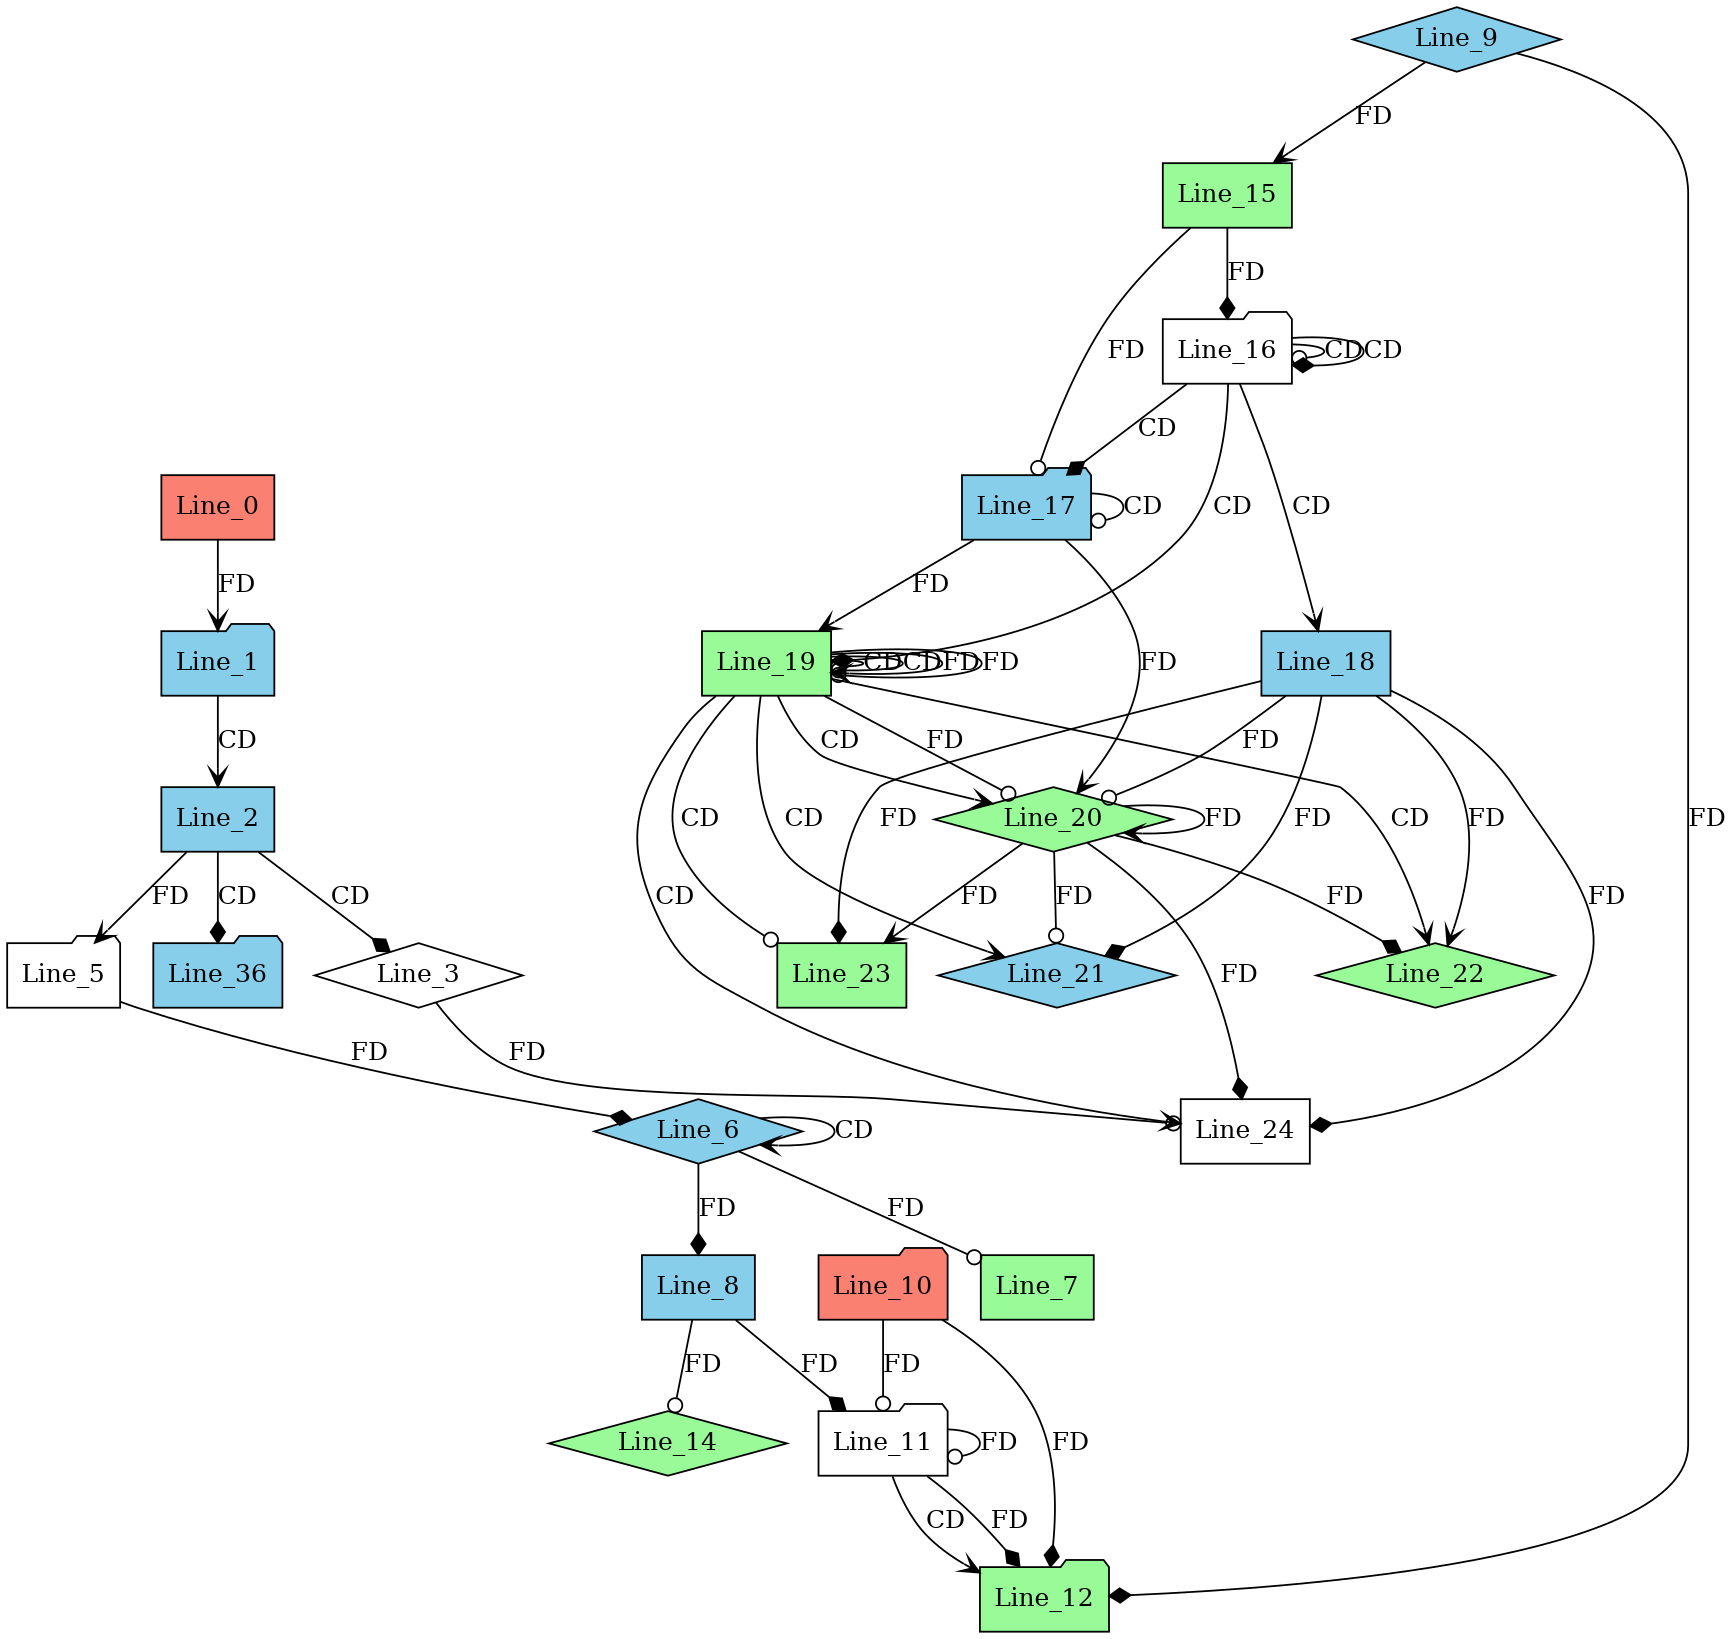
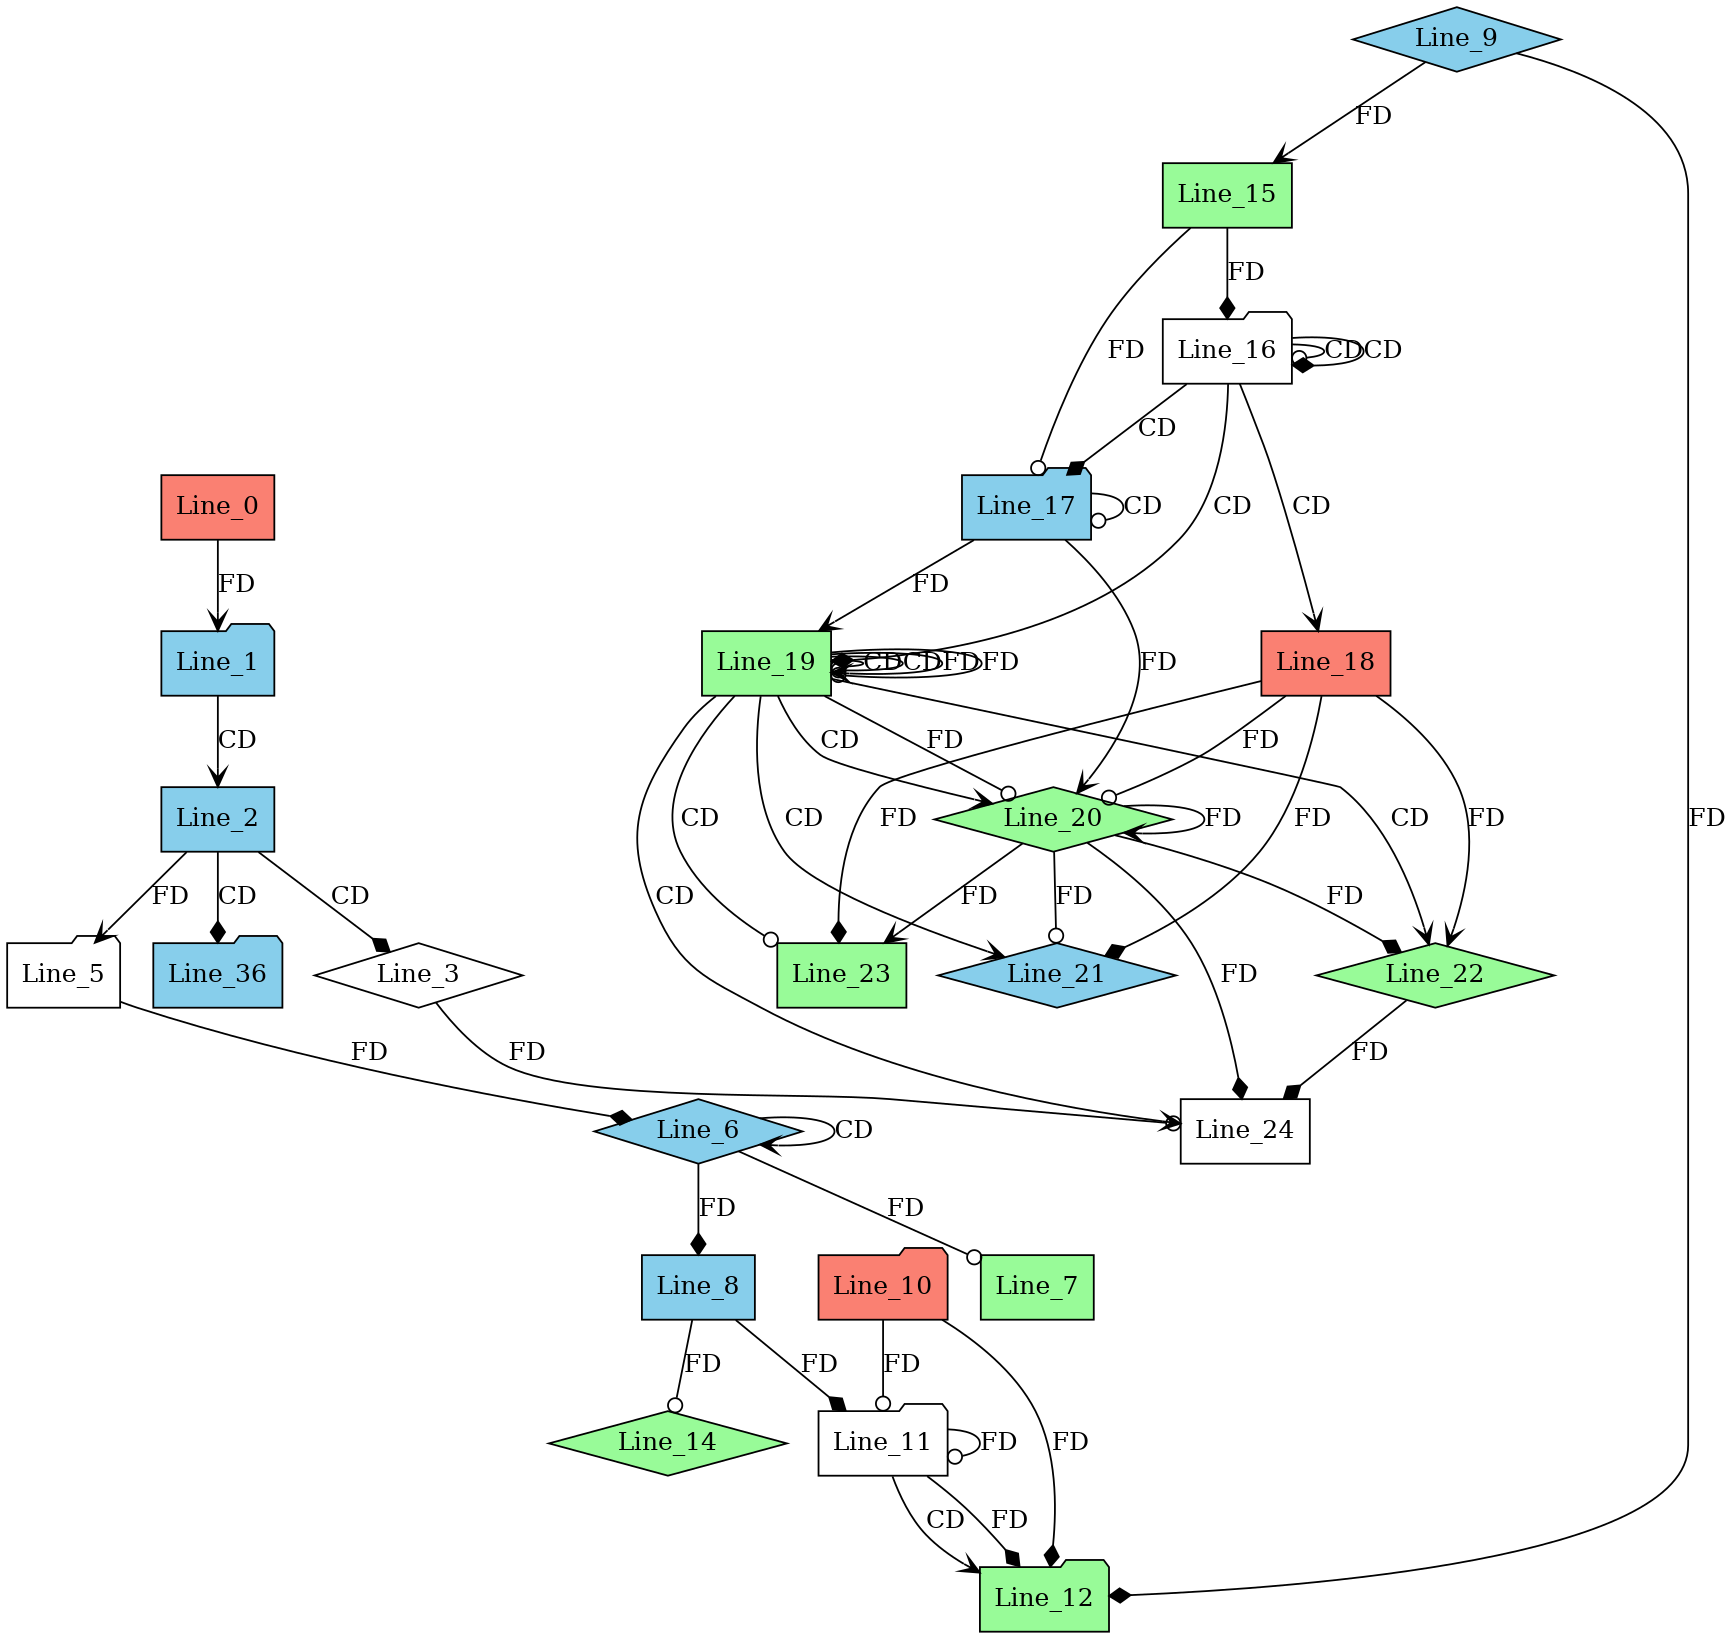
node "Line_18": fillcolor skyblue -> salmon
edge "Line_18" -> "Line_24": now "Line_22" -> "Line_24"
